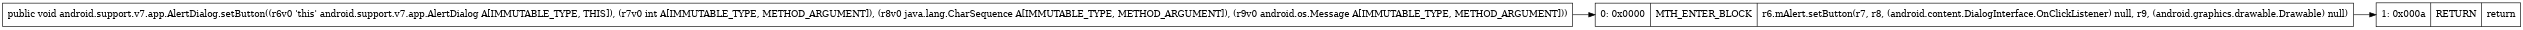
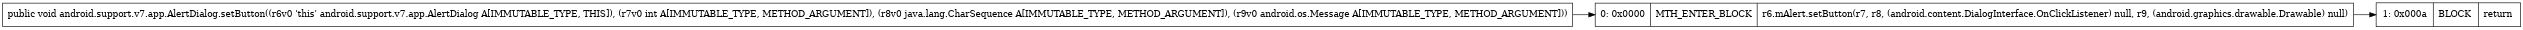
node "1: 0x000a": text "RETURN" -> "BLOCK"
